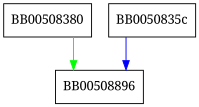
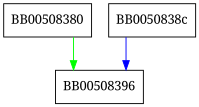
node "BB0050835c": label "BB0050835c" -> "BB0050838c"
node "BB00508896": label "BB00508896" -> "BB00508396"
